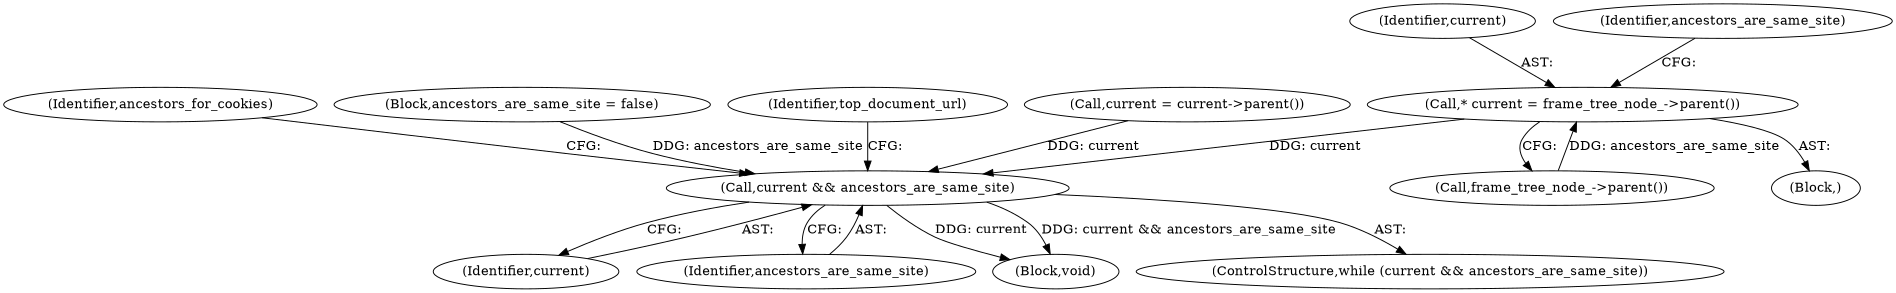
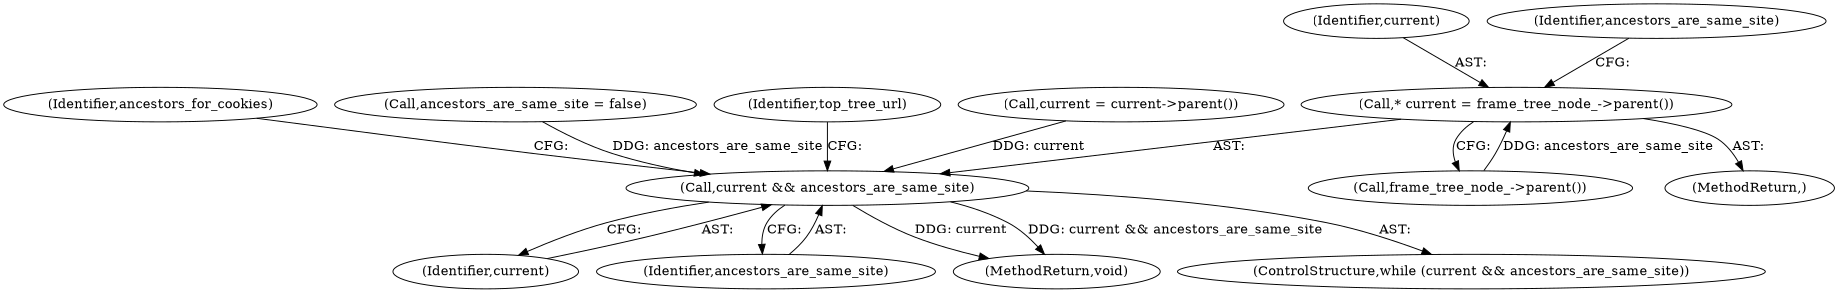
node "(Block,ancestors_are_same_site = false)": label "(Block,ancestors_are_same_site = false)" -> "(Call,ancestors_are_same_site = false)"
node "(Identifier,top_document_url)": label "(Identifier,top_document_url)" -> "(Identifier,top_tree_url)"
edge "(Call,* current = frame_tree_node_->parent())" -> "(Call,current && ancestors_are_same_site)": label "DDG: current" -> "AST: "
node "(Block,)": label "(Block,)" -> "(MethodReturn,)"
node "(Block,void)": label "(Block,void)" -> "(MethodReturn,void)"
